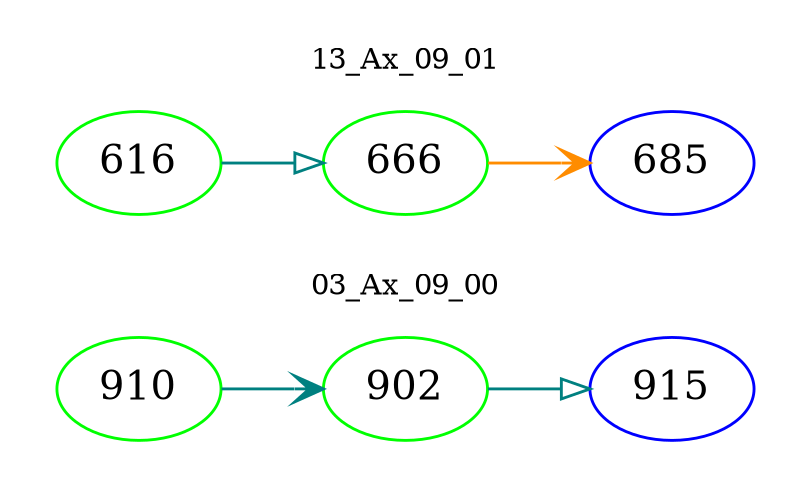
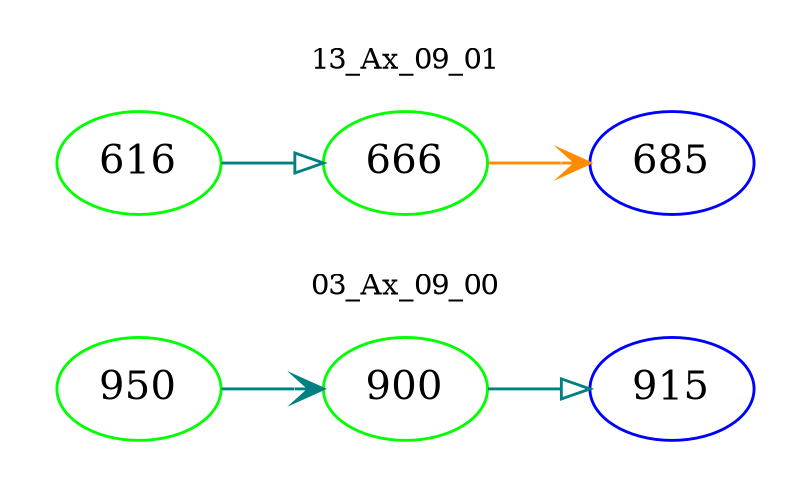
node "910": label "910" -> "950"
node "902": label "902" -> "900"
